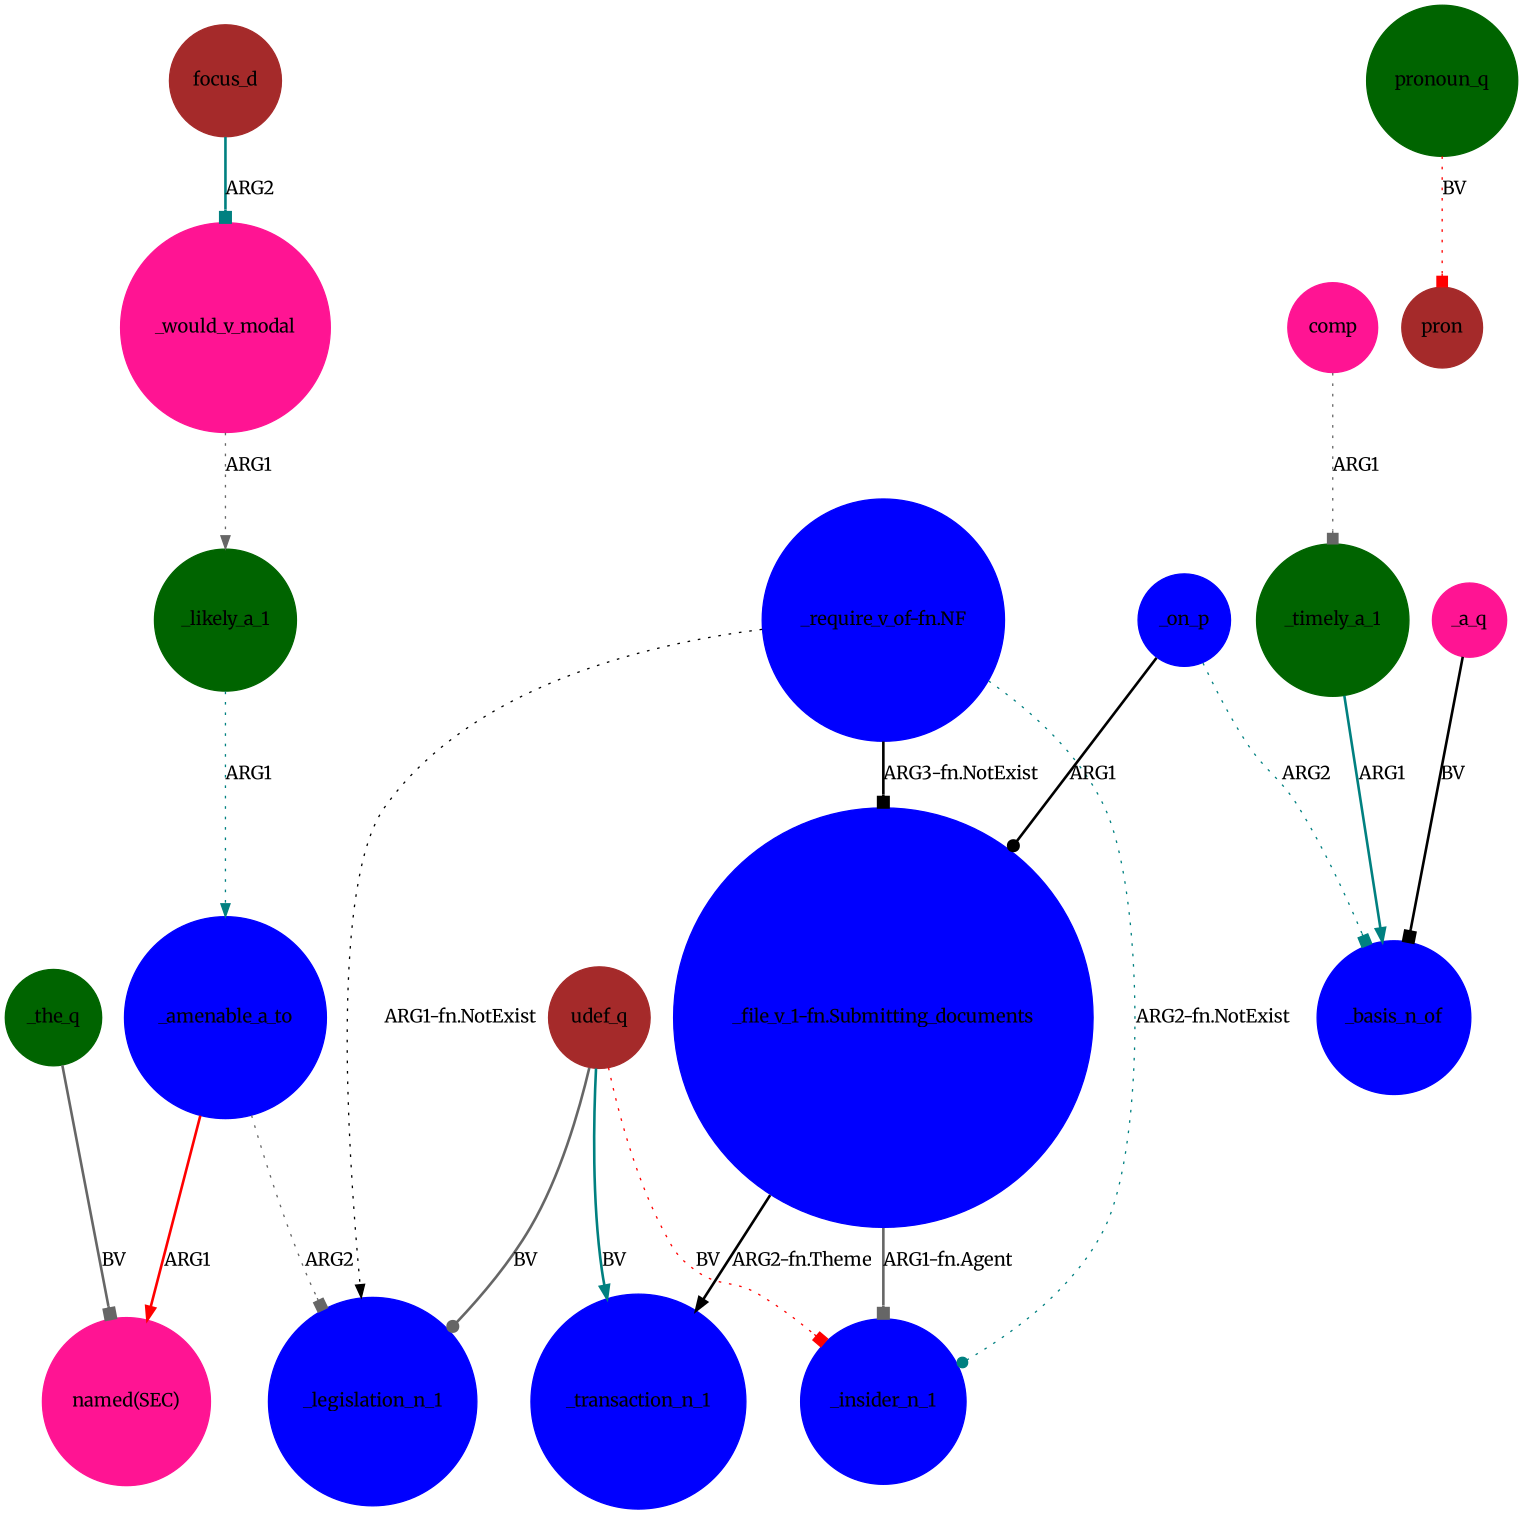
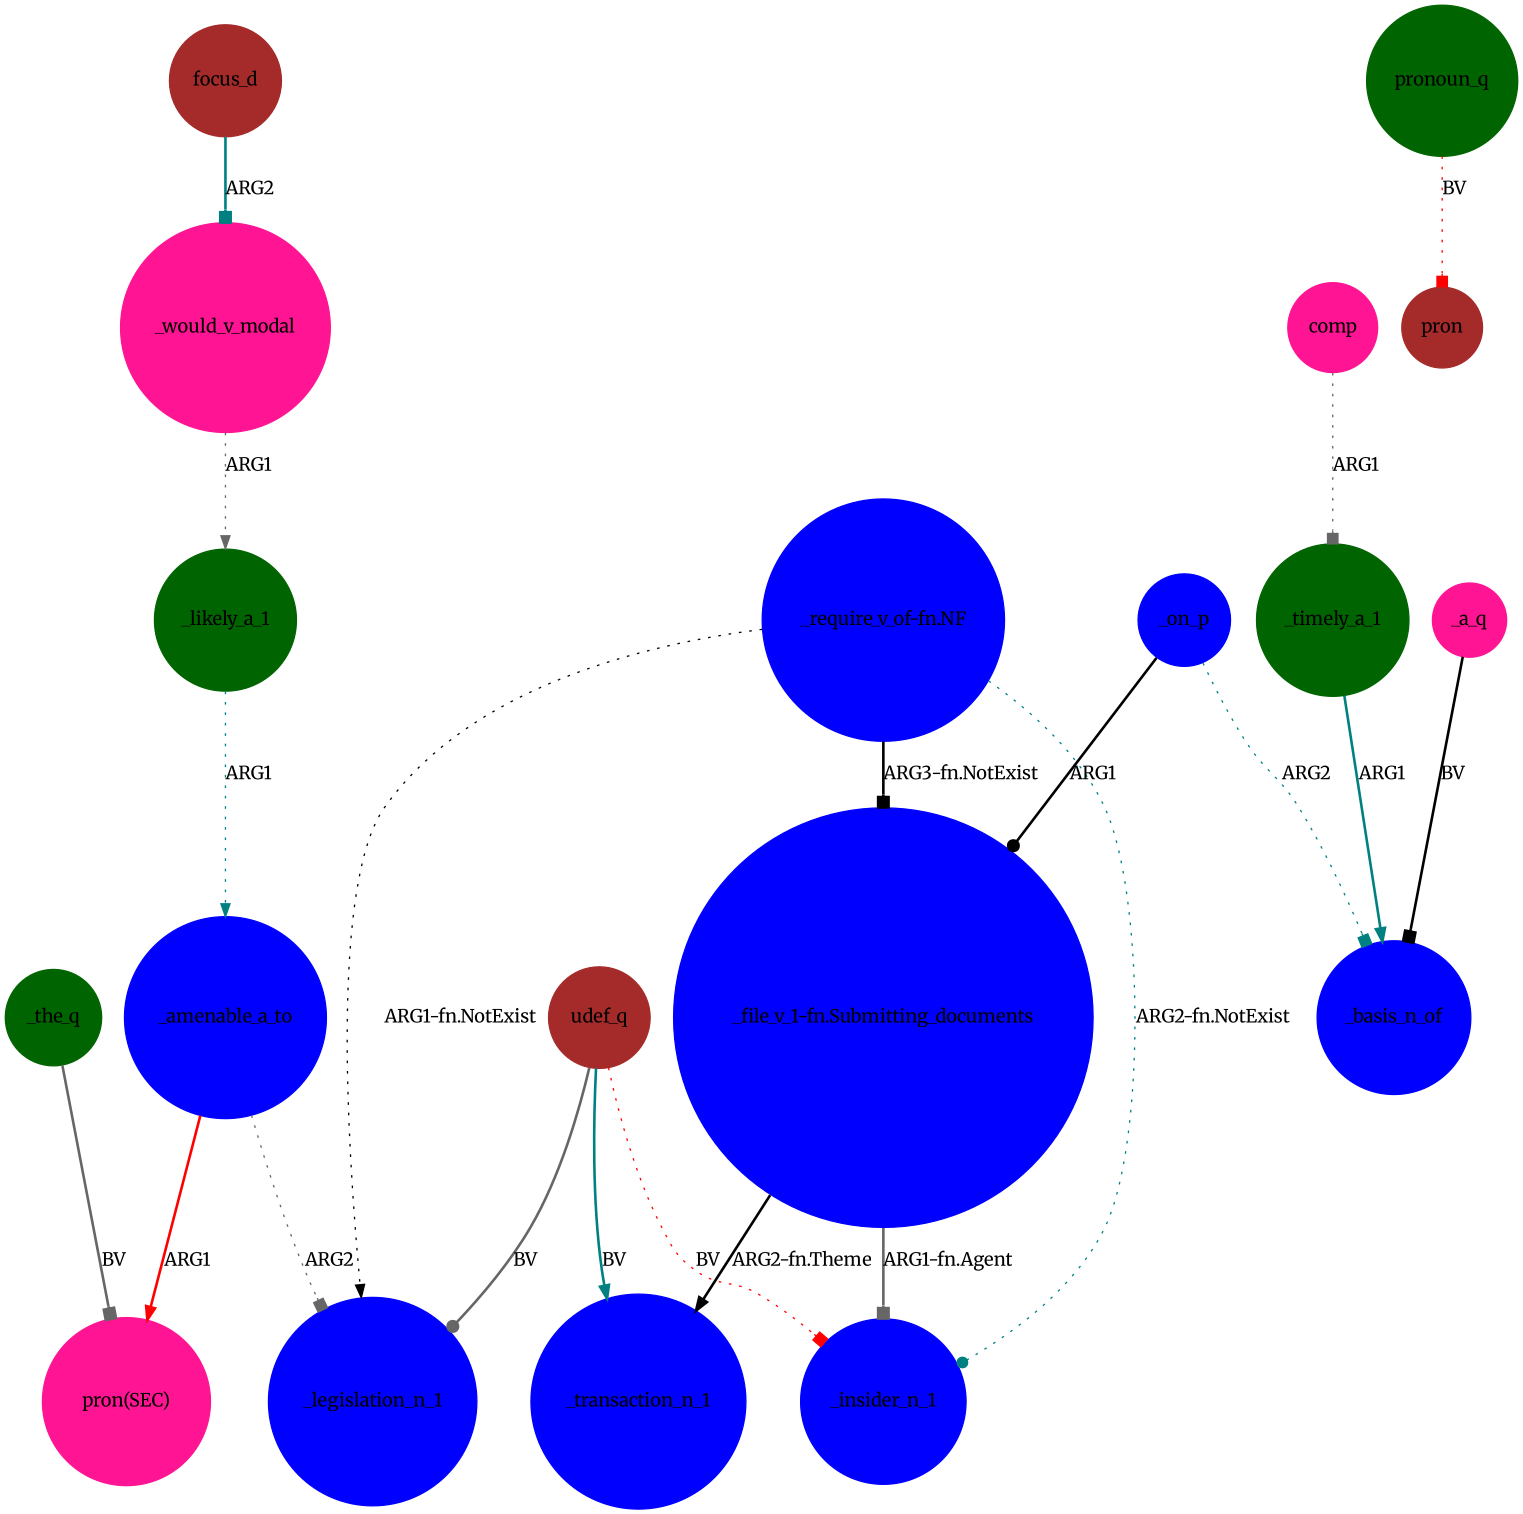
node "named(SEC)": label "named(SEC)" -> "pron(SEC)"
